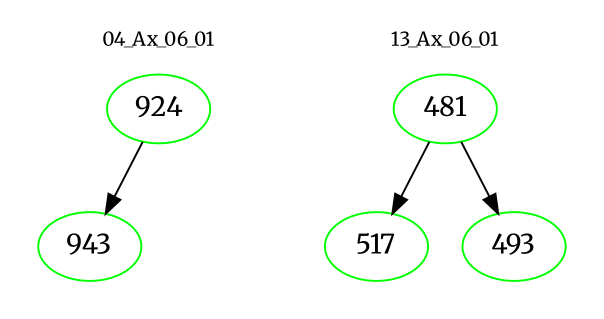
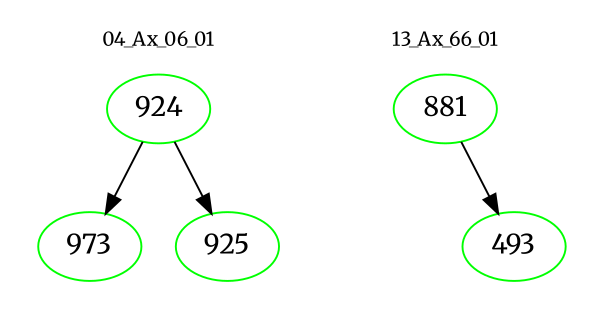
cluster "13_Ax_06_01": label "13_Ax_06_01" -> "13_Ax_66_01"
node "481": label "481" -> "881"
node "943": label "943" -> "973"
node "925": added
node "517": removed
